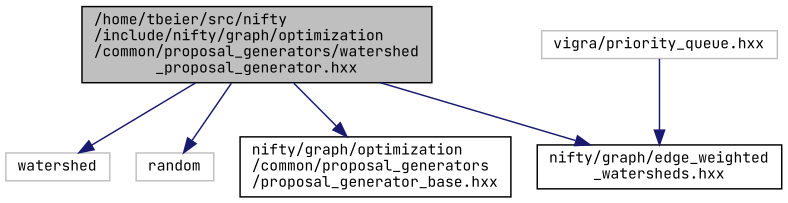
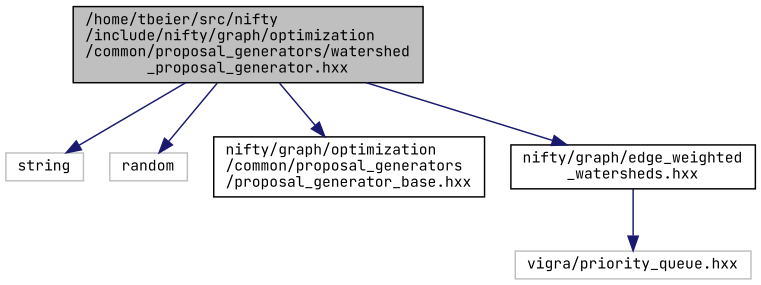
edge "vigra/priority_queue.hxx" -> "nifty/graph/edge_weighted _watersheds.hxx": reversed
node "watershed": label "watershed" -> "string"
